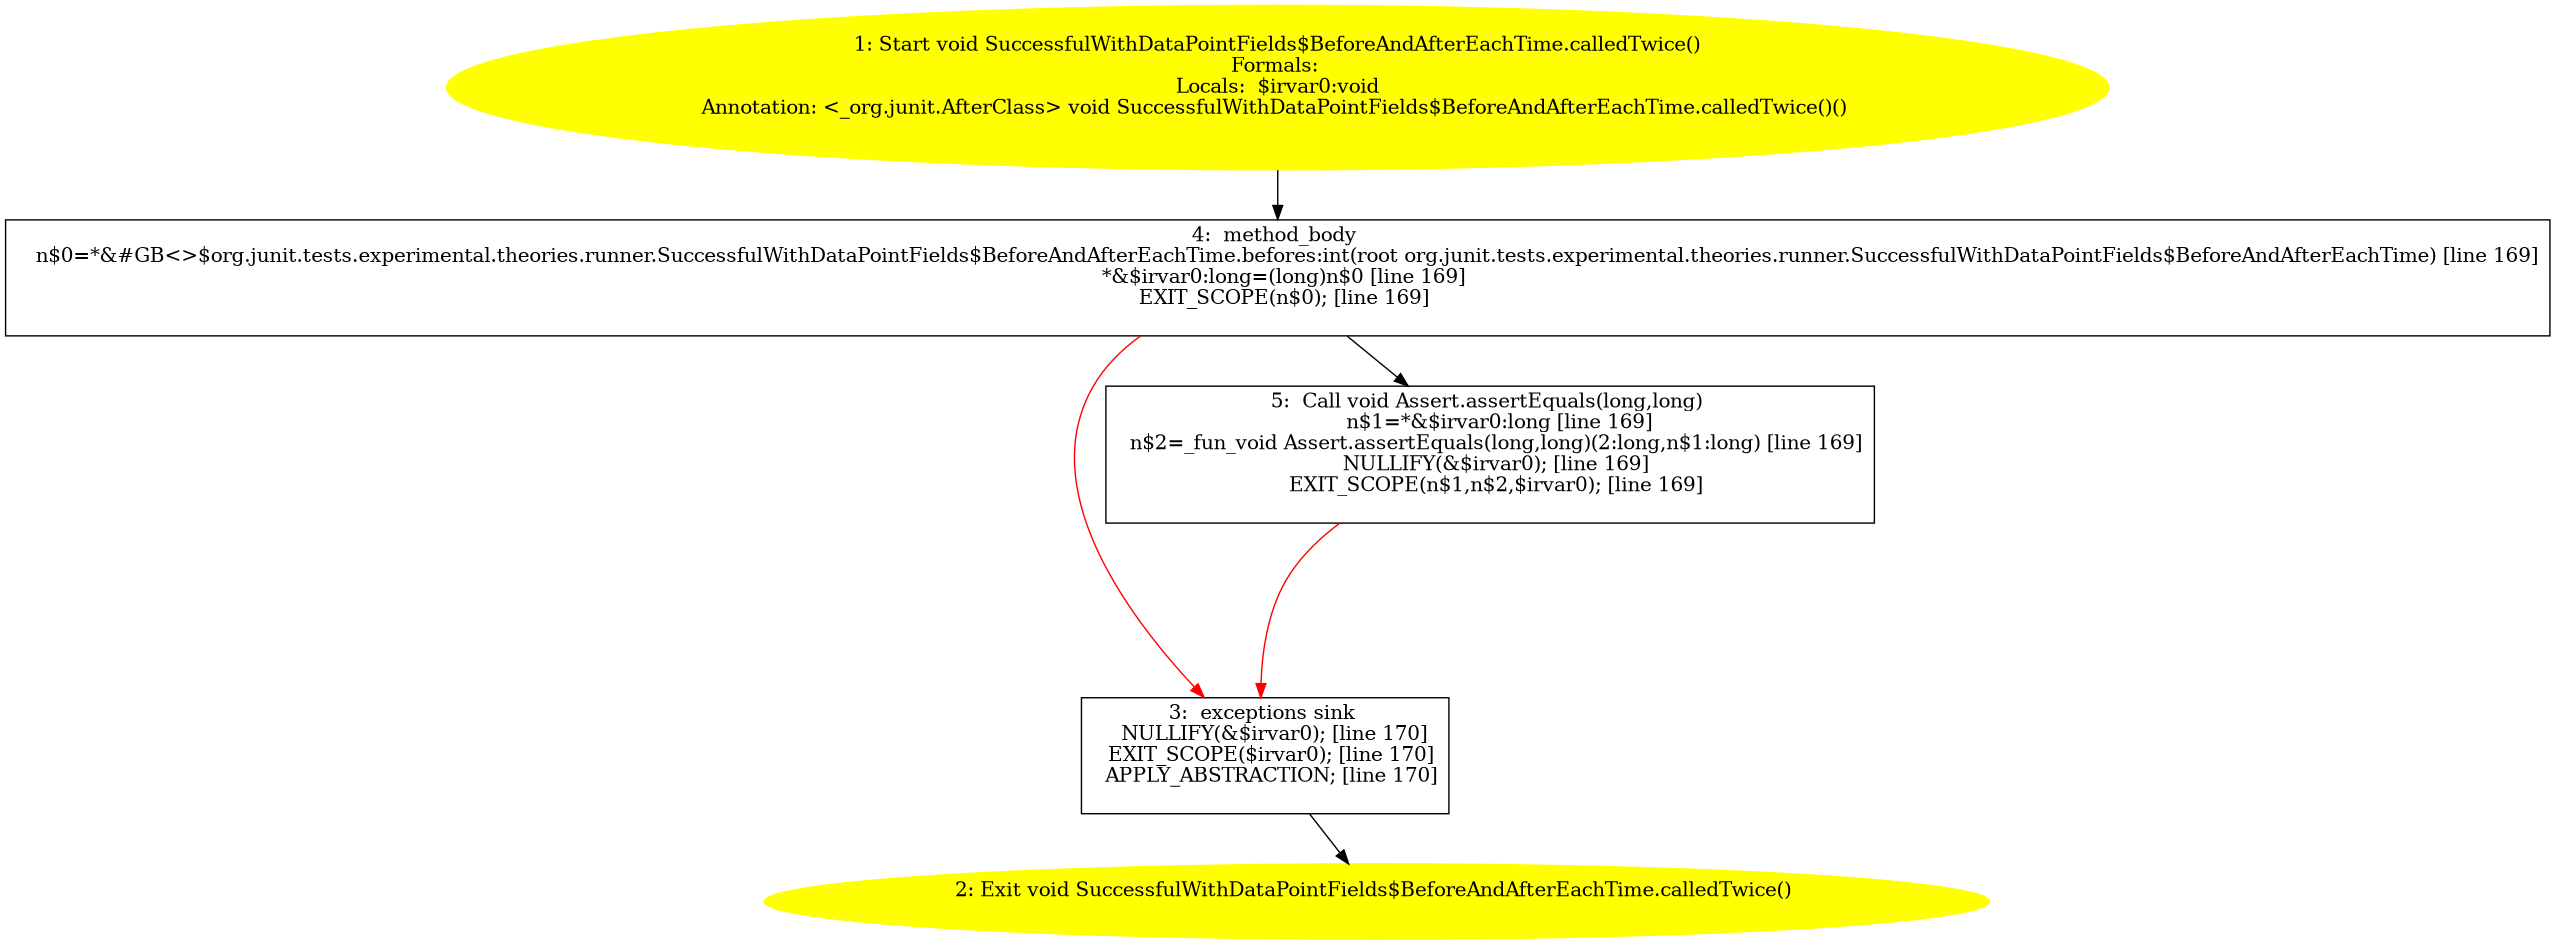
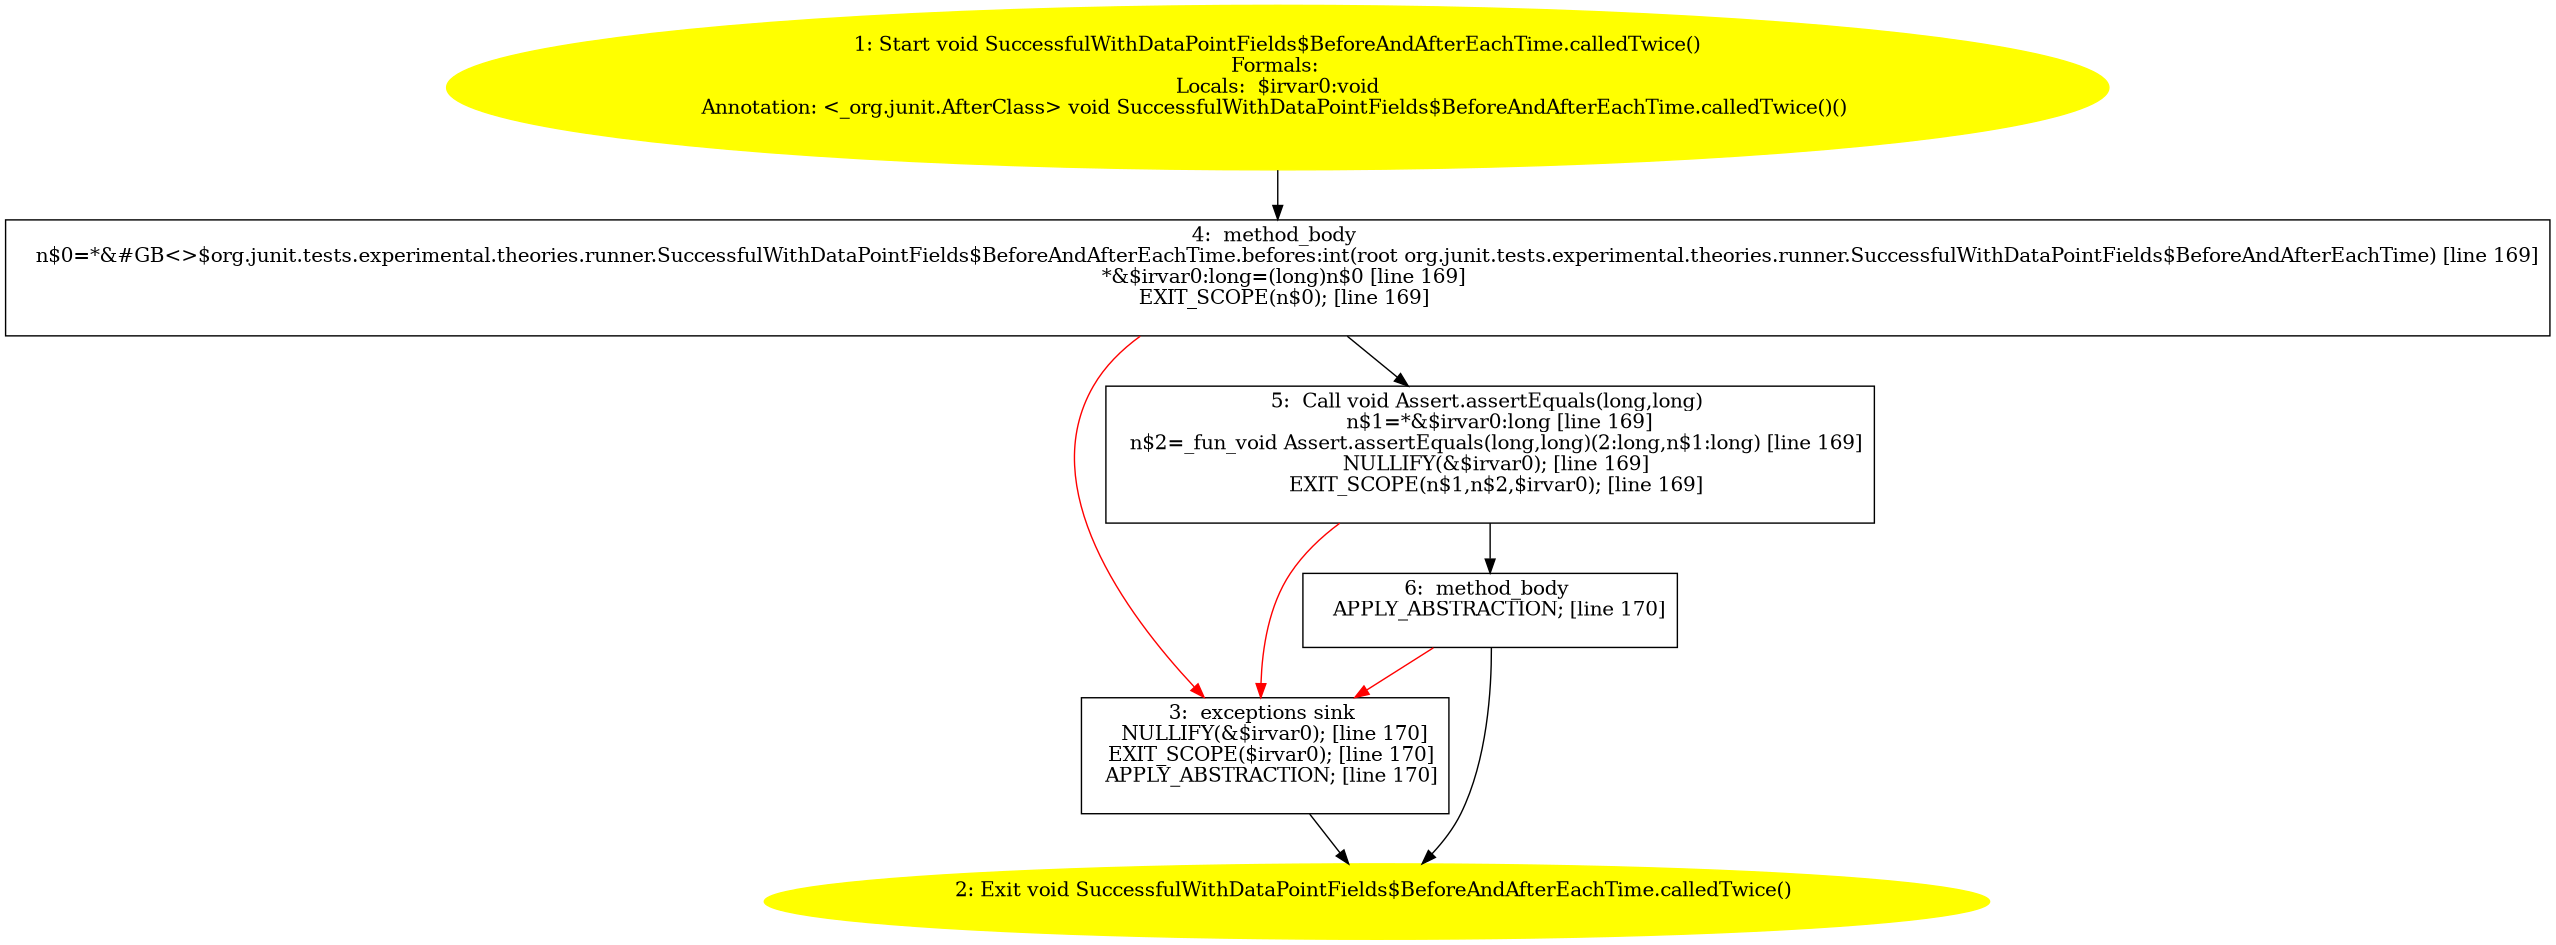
node "6:  method_body APPLY_ABSTRACTION; [line 170]": added
